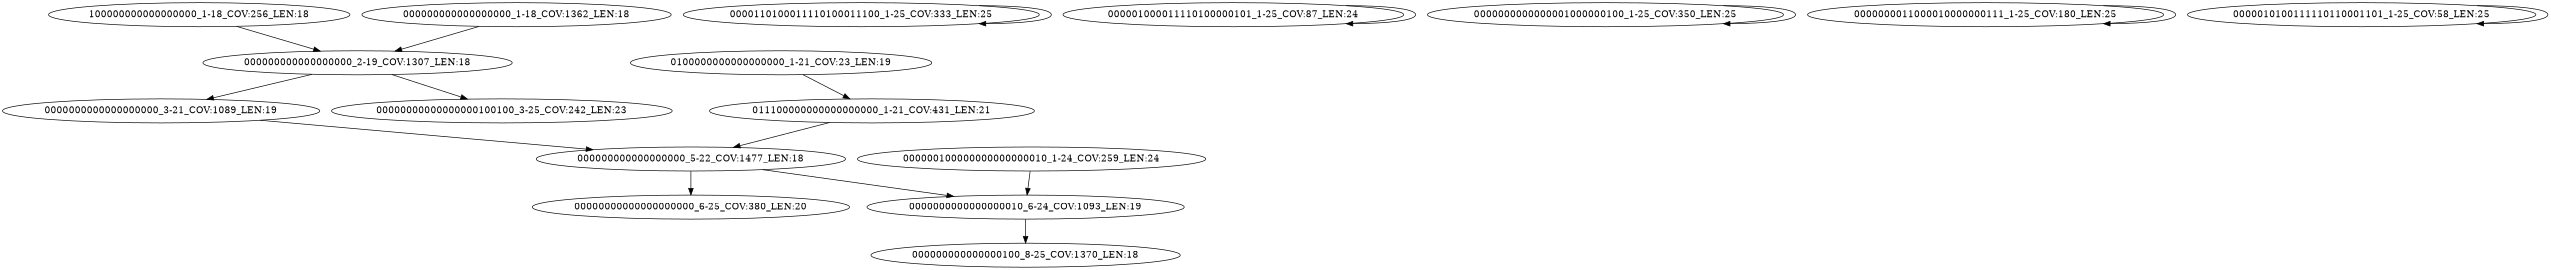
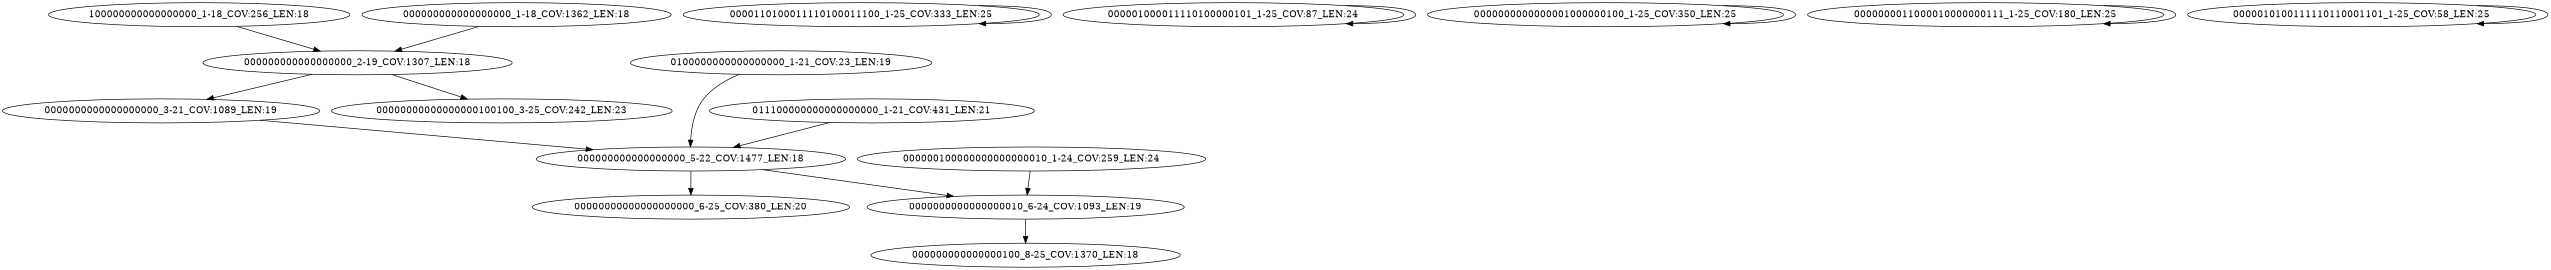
edge "0100000000000000000_1-21_COV:23_LEN:19" -> "011100000000000000000_1-21_COV:431_LEN:21": now "0100000000000000000_1-21_COV:23_LEN:19" -> "000000000000000000_5-22_COV:1477_LEN:18"
